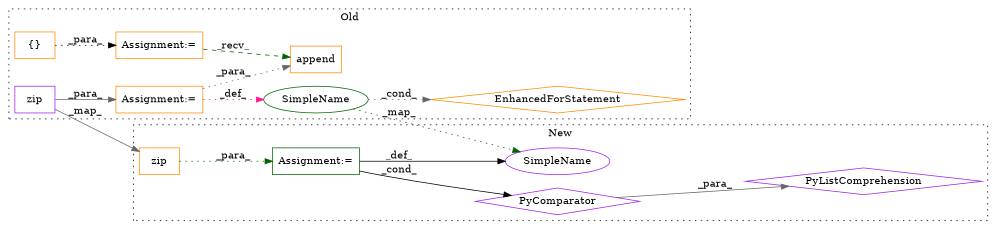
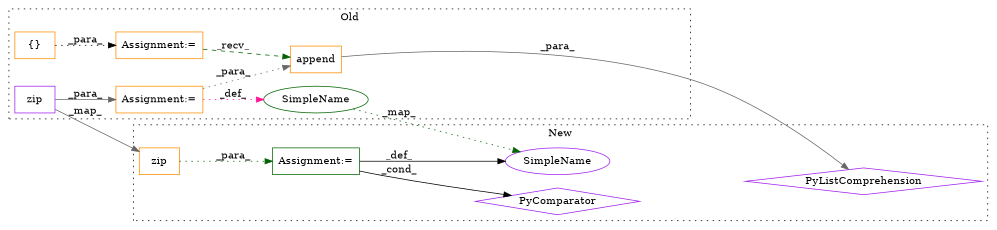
node "EnhancedForStatement": removed
edge "PyComparator" -> "PyListComprehension": now "append" -> "PyListComprehension"
